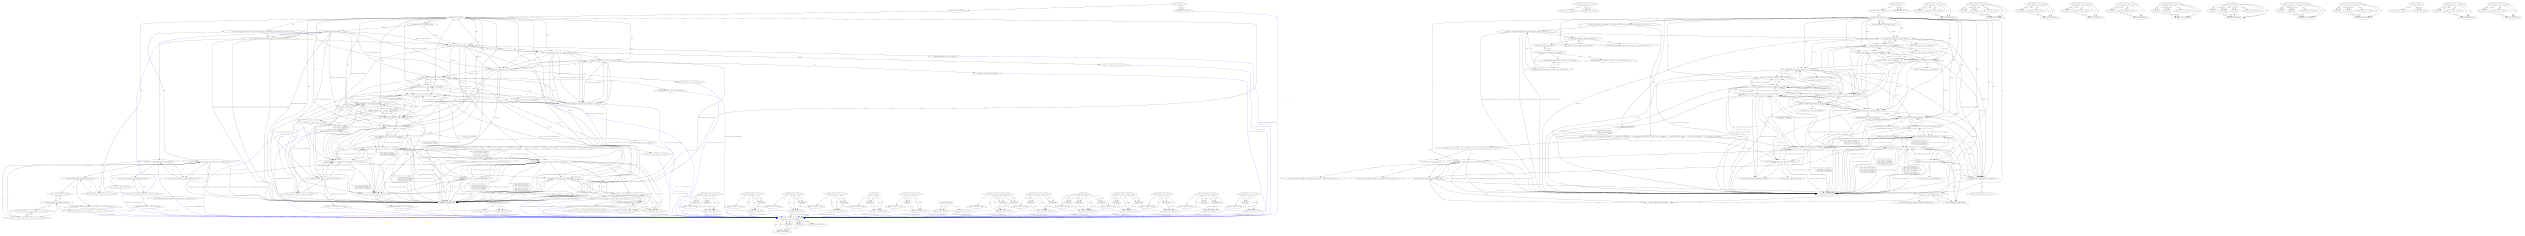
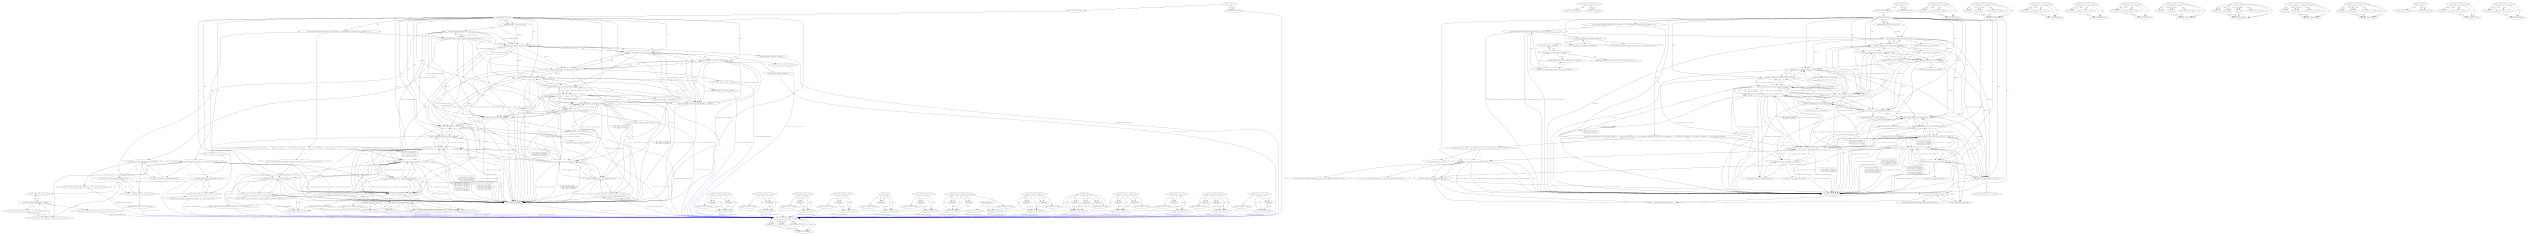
node "<(LOCAL,exit : exit)<SUB>15</SUB>>": removed
